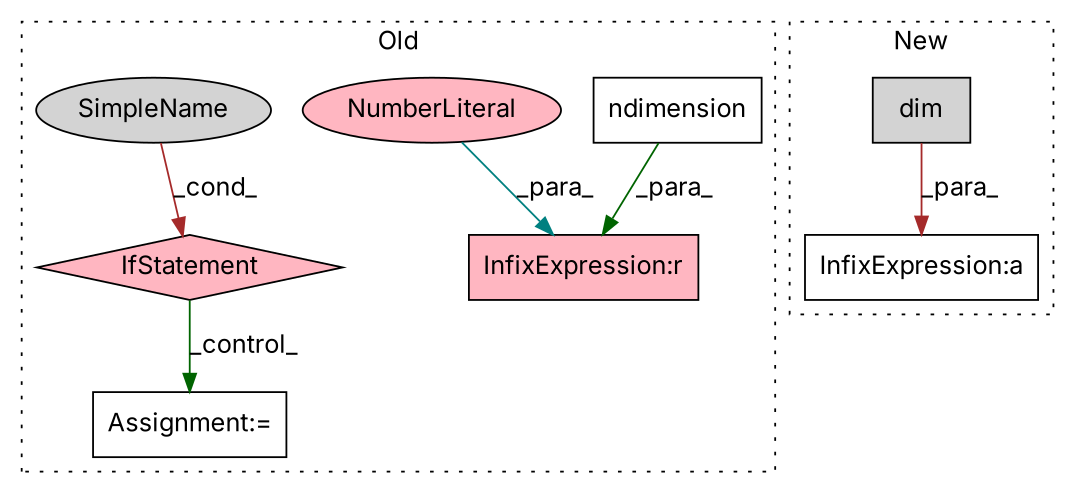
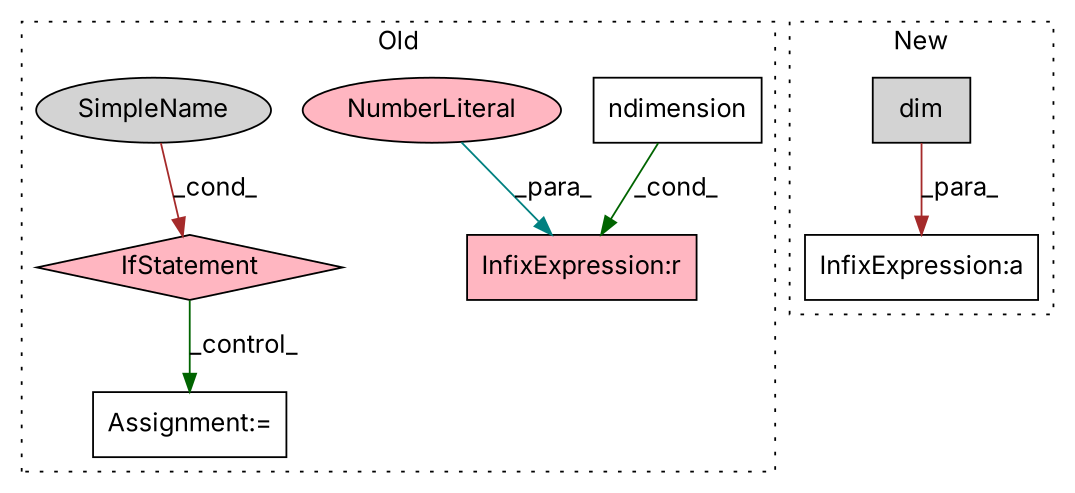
edge "ndimension" -> "InfixExpression:r": label "_para_" -> "_cond_"
